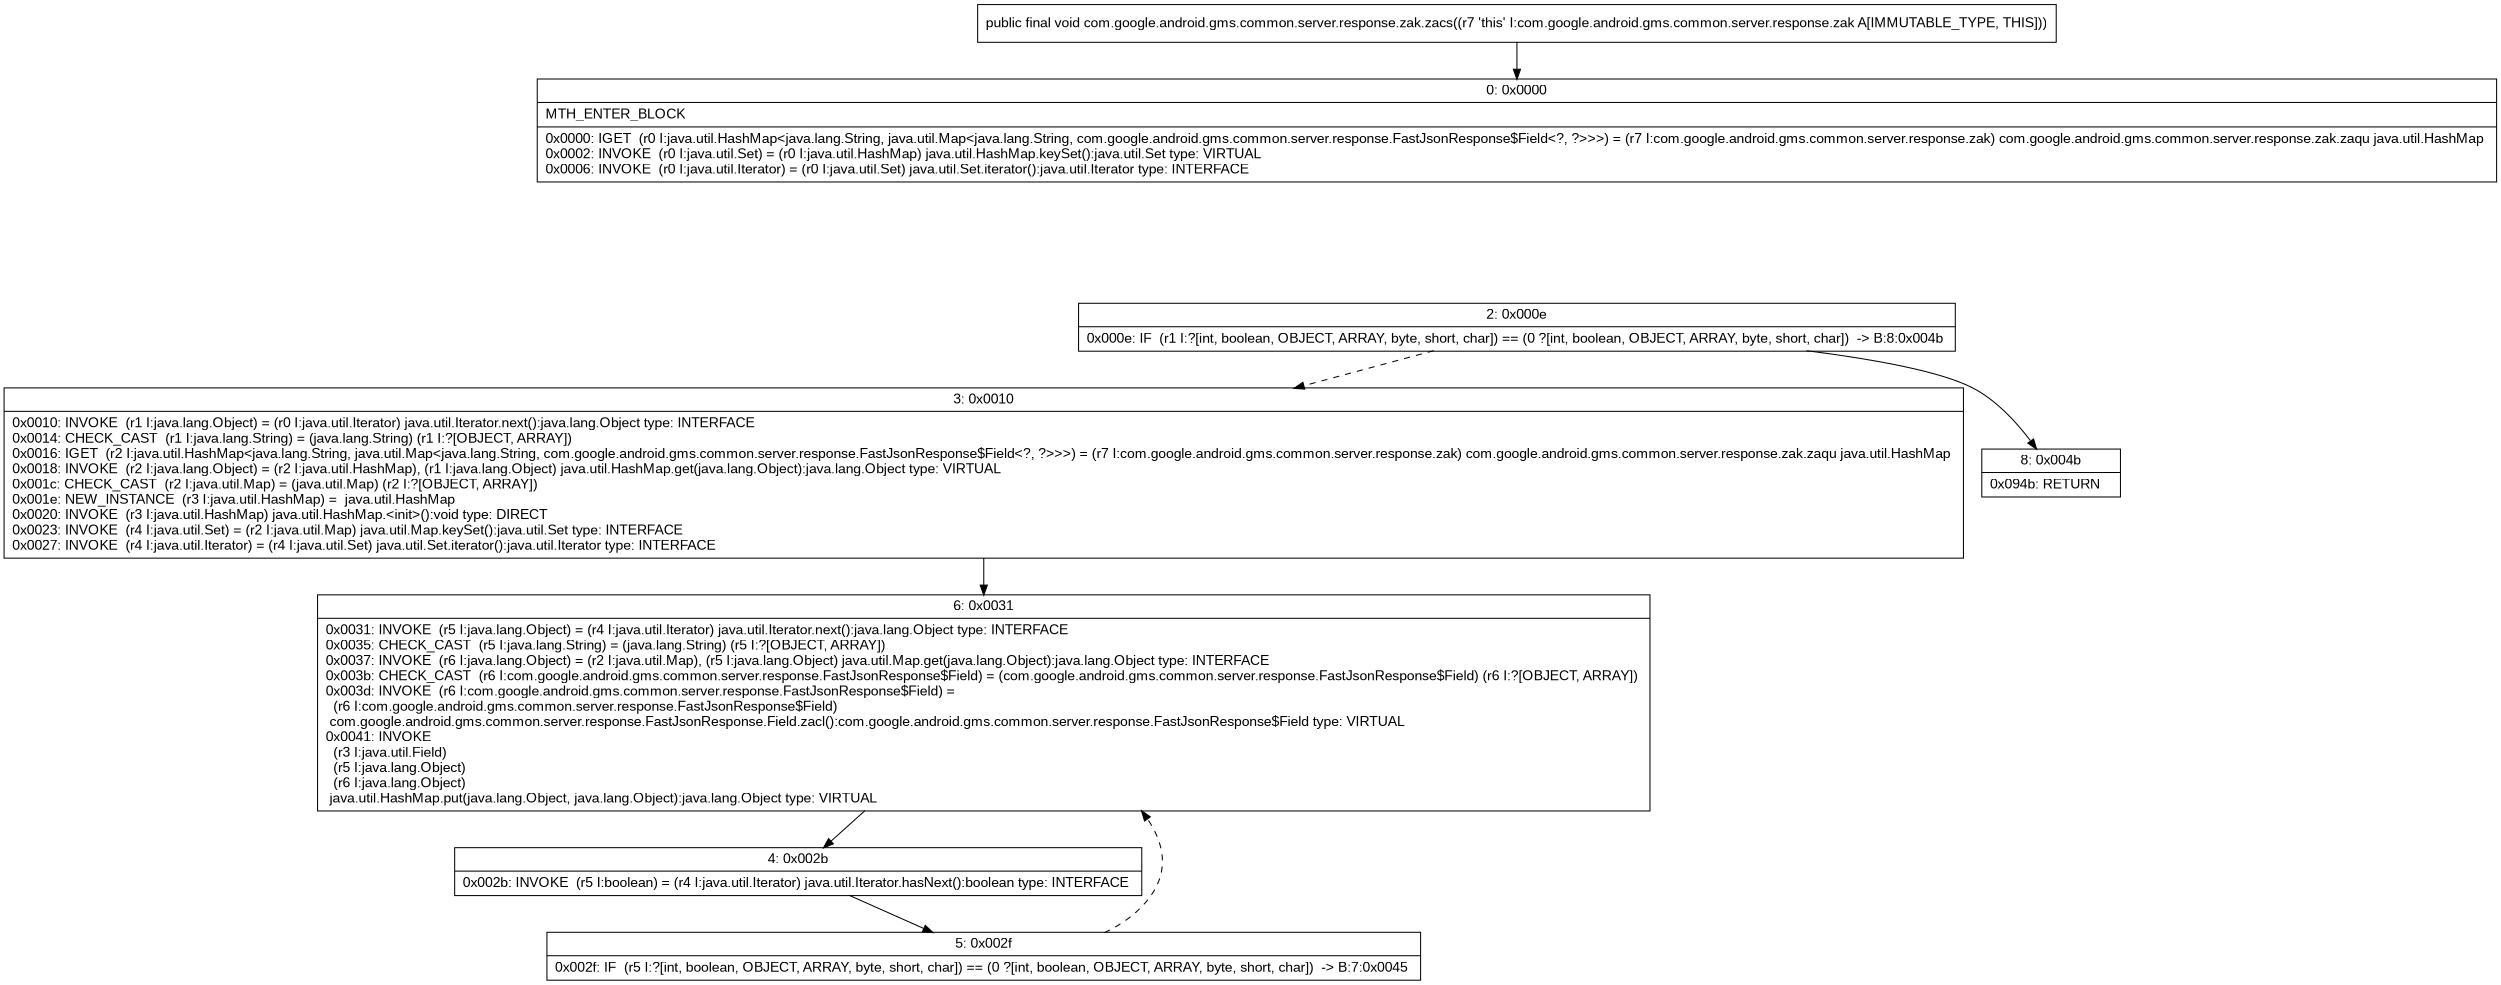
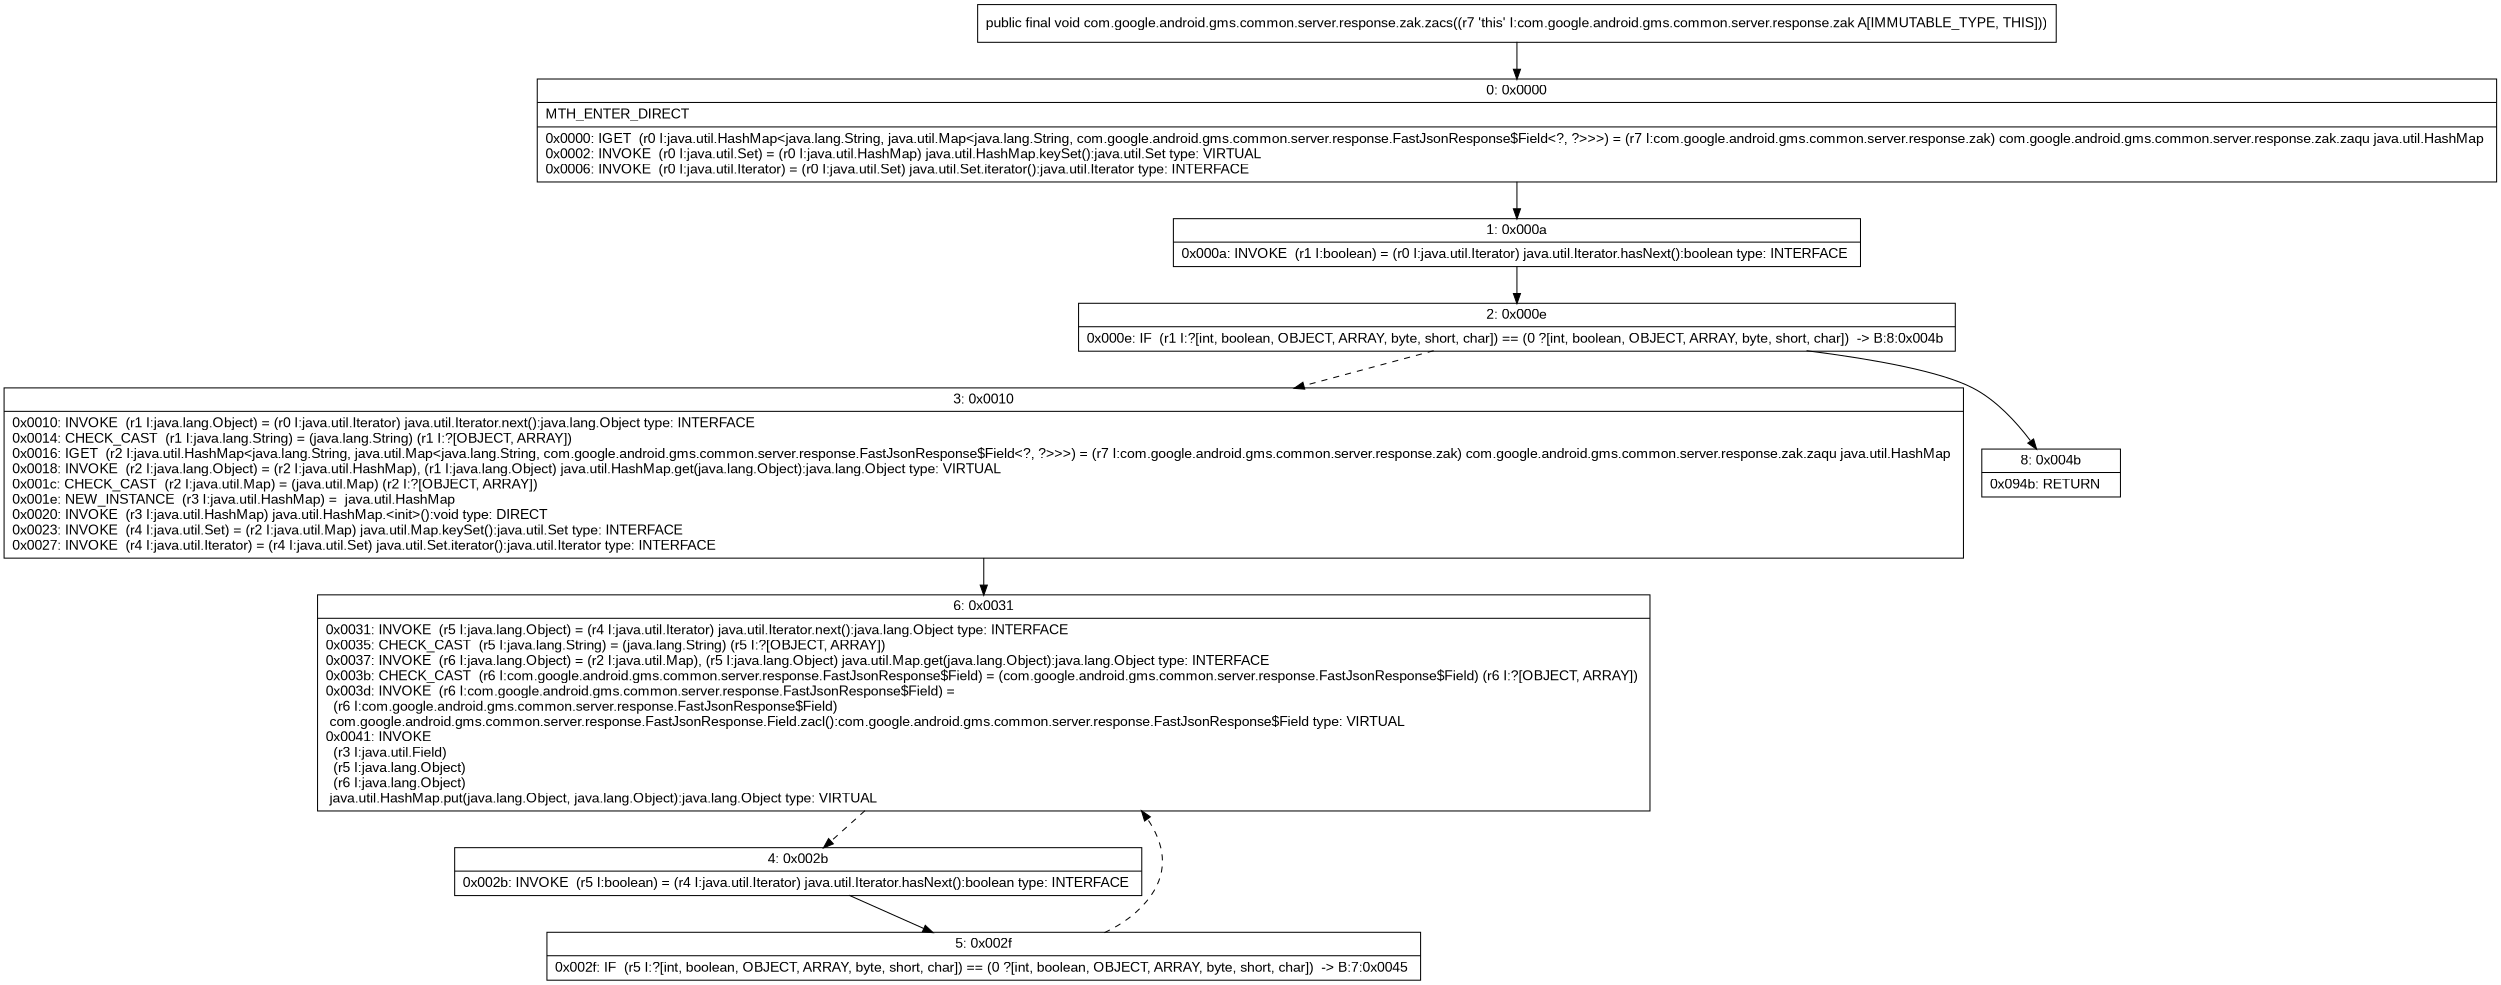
node "0: 0x0000": text "MTH_ENTER_BLOCK" -> "MTH_ENTER_DIRECT"
node "1: 0x000a": added
edge "6: 0x0031" -> "4: 0x002b": style solid -> dashed
